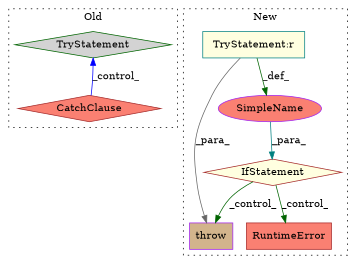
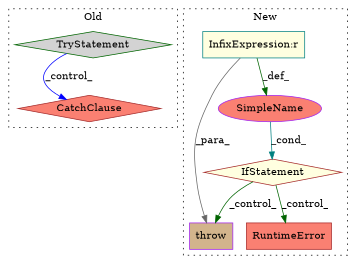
node "TryStatement:r": label "TryStatement:r" -> "InfixExpression:r"
edge "CatchClause" -> "TryStatement": reversed
edge "SimpleName" -> "IfStatement": label "_para_" -> "_cond_"
